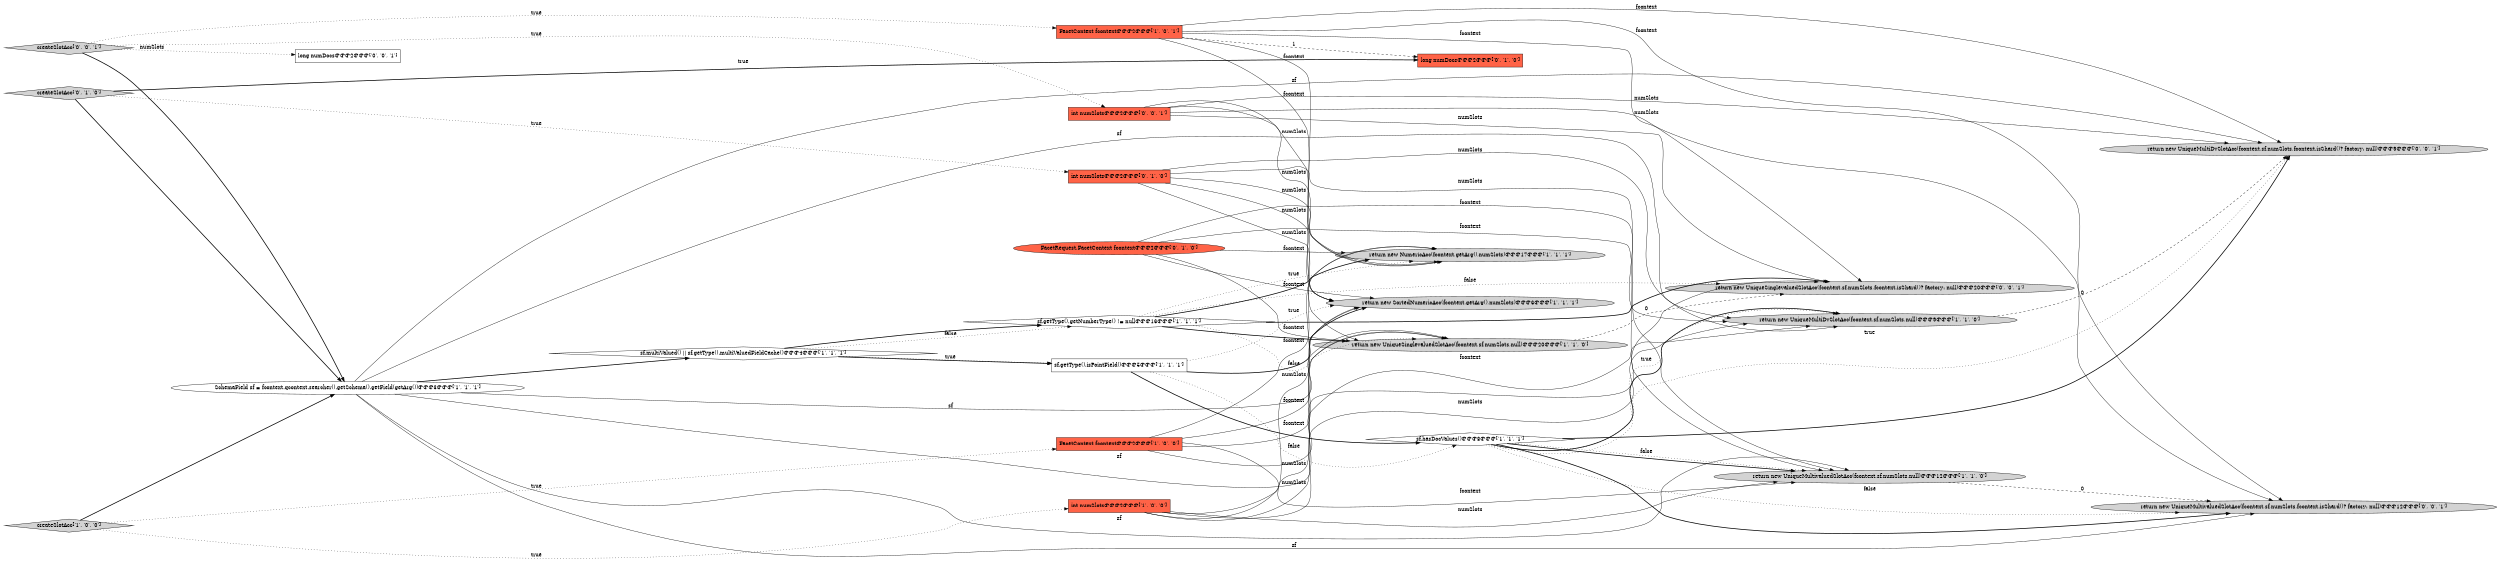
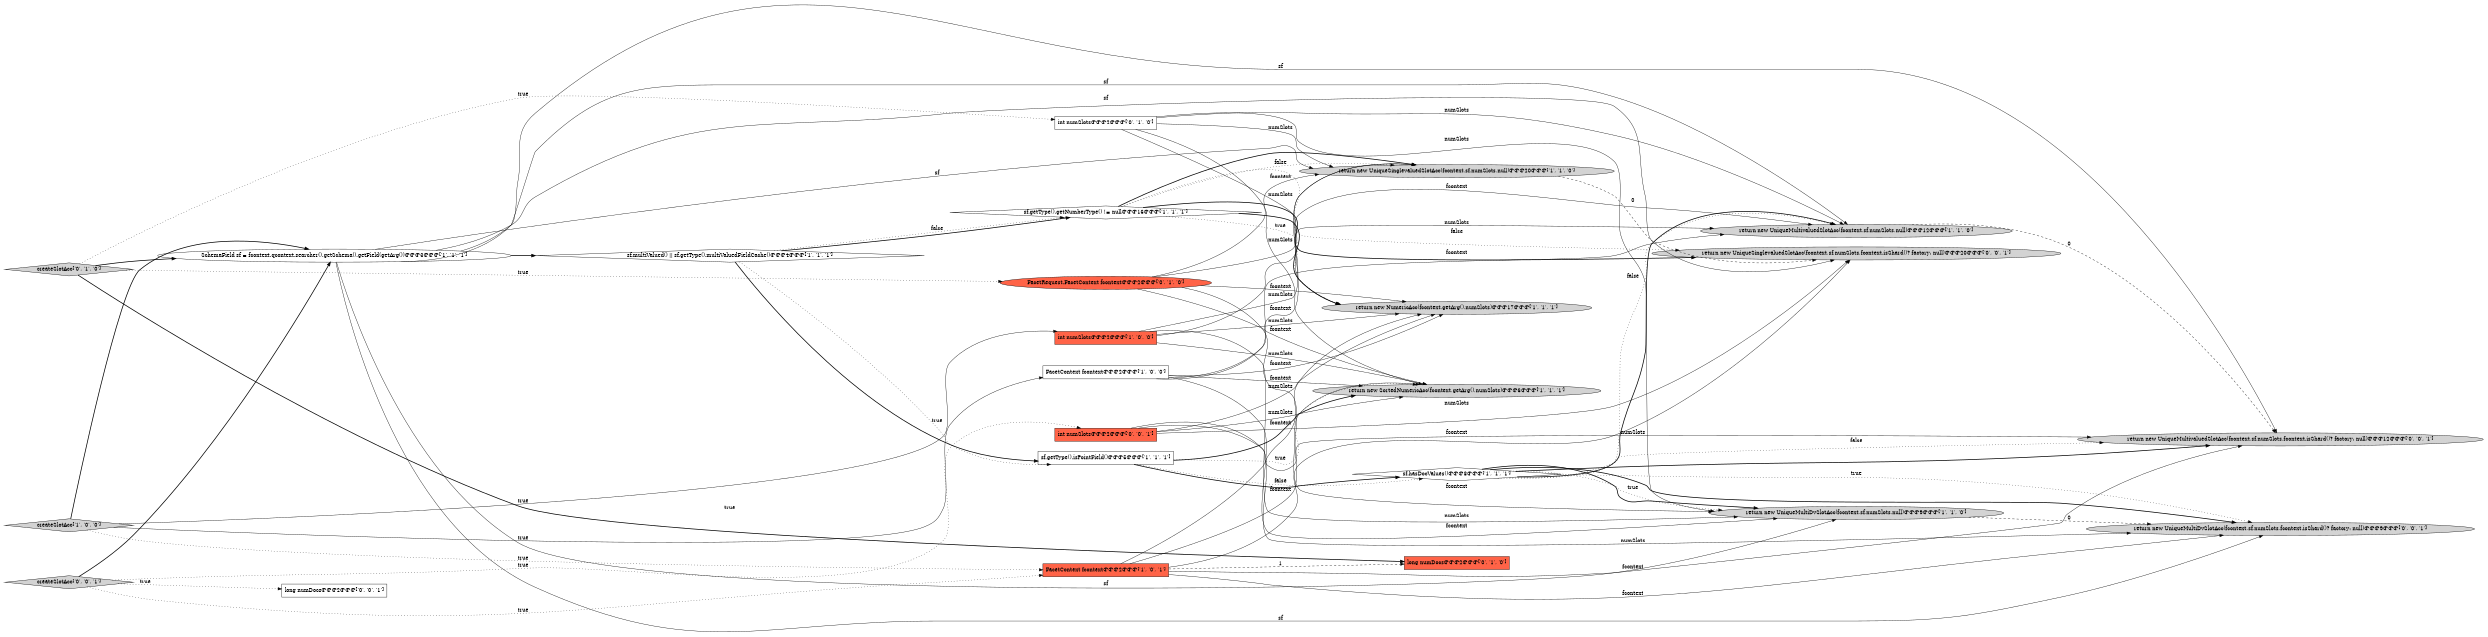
edge "createSlotAcc['0', '0', '1']" -> "long numDocs@@@2@@@['0', '0', '1']": label "numSlots" -> "true"
node "int numSlots@@@2@@@['0', '1', '0']": fillcolor tomato -> white
edge "createSlotAcc['0', '1', '0']" -> "FacetRequest.FacetContext fcontext@@@2@@@['0', '1', '0']": added, label "true"
node "FacetContext fcontext@@@2@@@['1', '0', '0']": fillcolor tomato -> white
edge "createSlotAcc['1', '0', '0']" -> "FacetContext fcontext@@@2@@@['1', '0', '0']": style dotted -> solid
edge "createSlotAcc['1', '0', '0']" -> "int numSlots@@@2@@@['1', '0', '0']": style dotted -> solid
edge "createSlotAcc['1', '0', '0']" -> "FacetContext fcontext@@@2@@@['1', '0', '1']": added, label "true"
